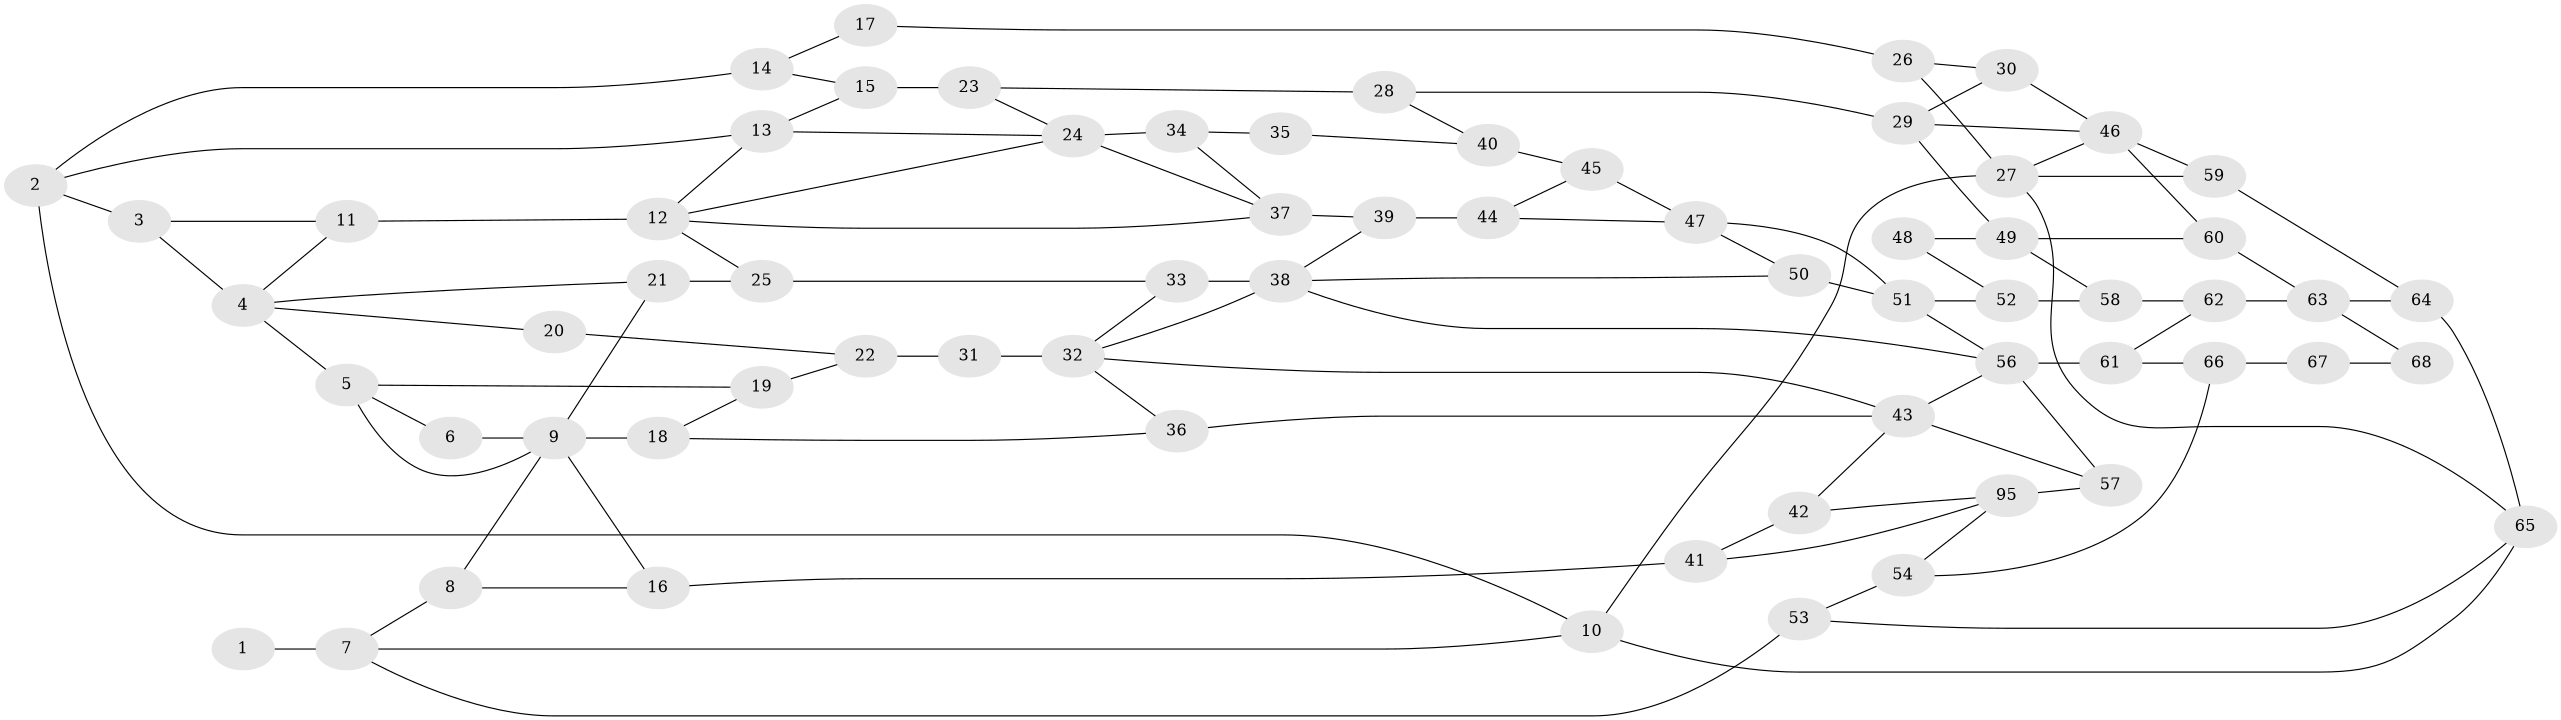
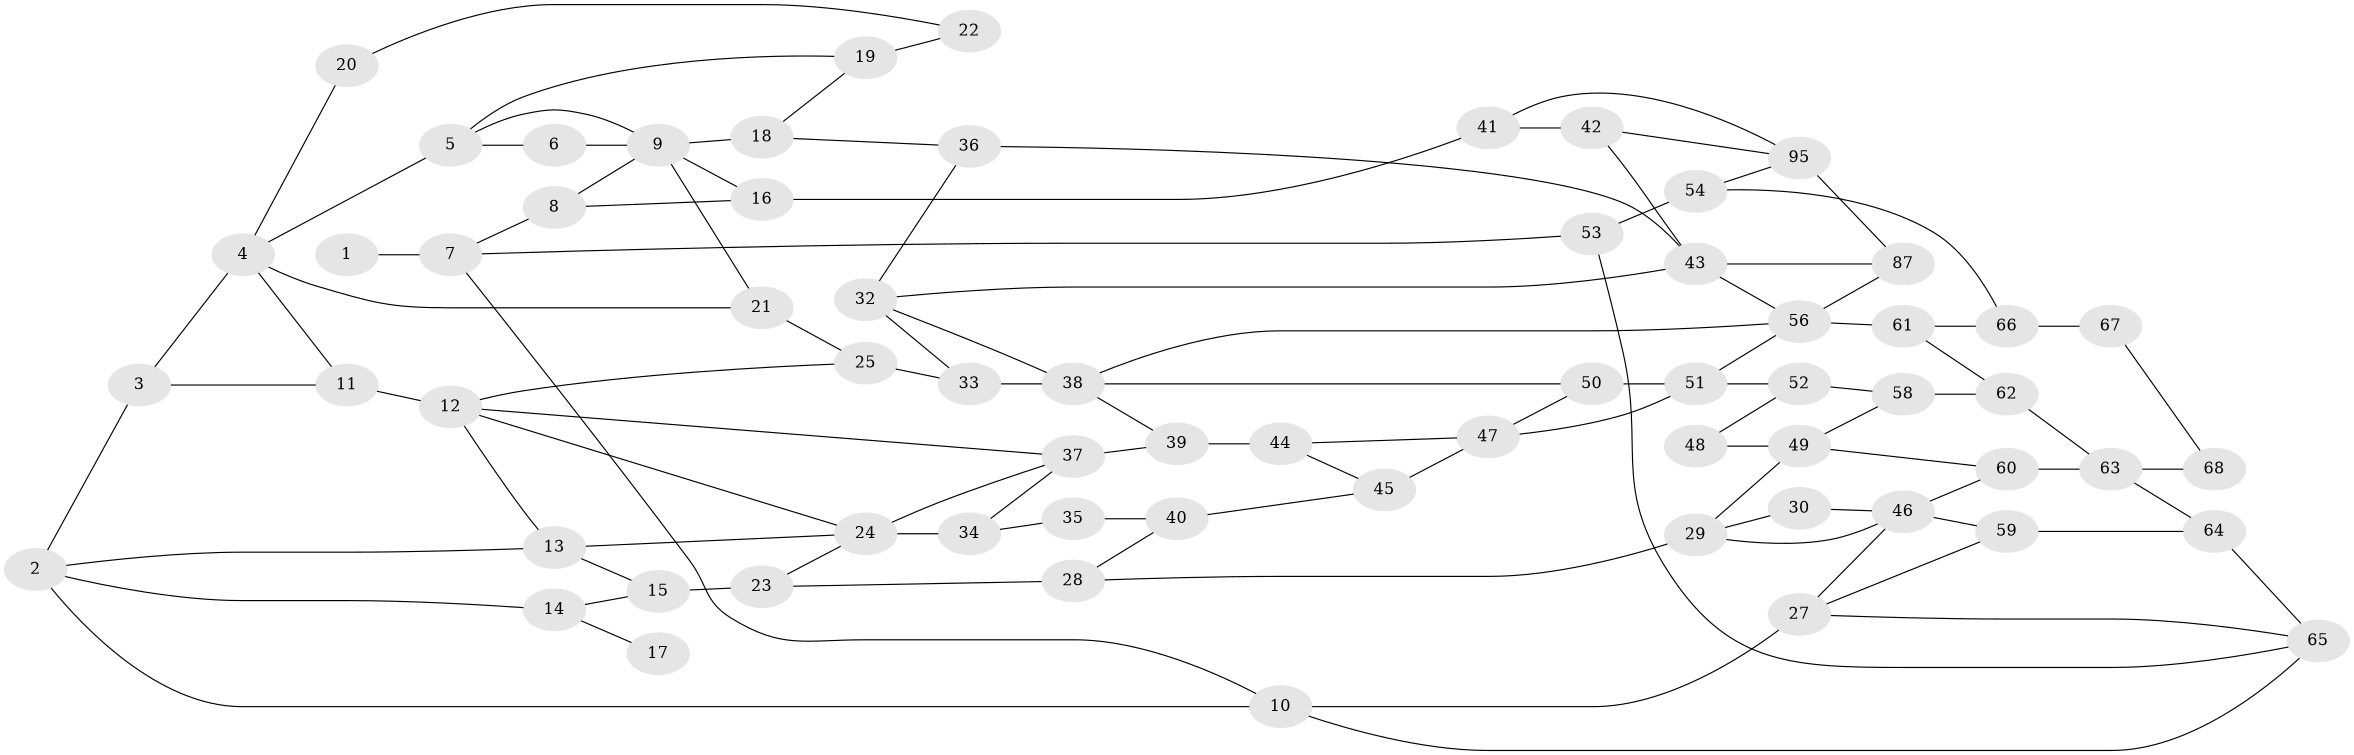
node "26": removed
node "31": removed
node "57": label "57" -> "87"
